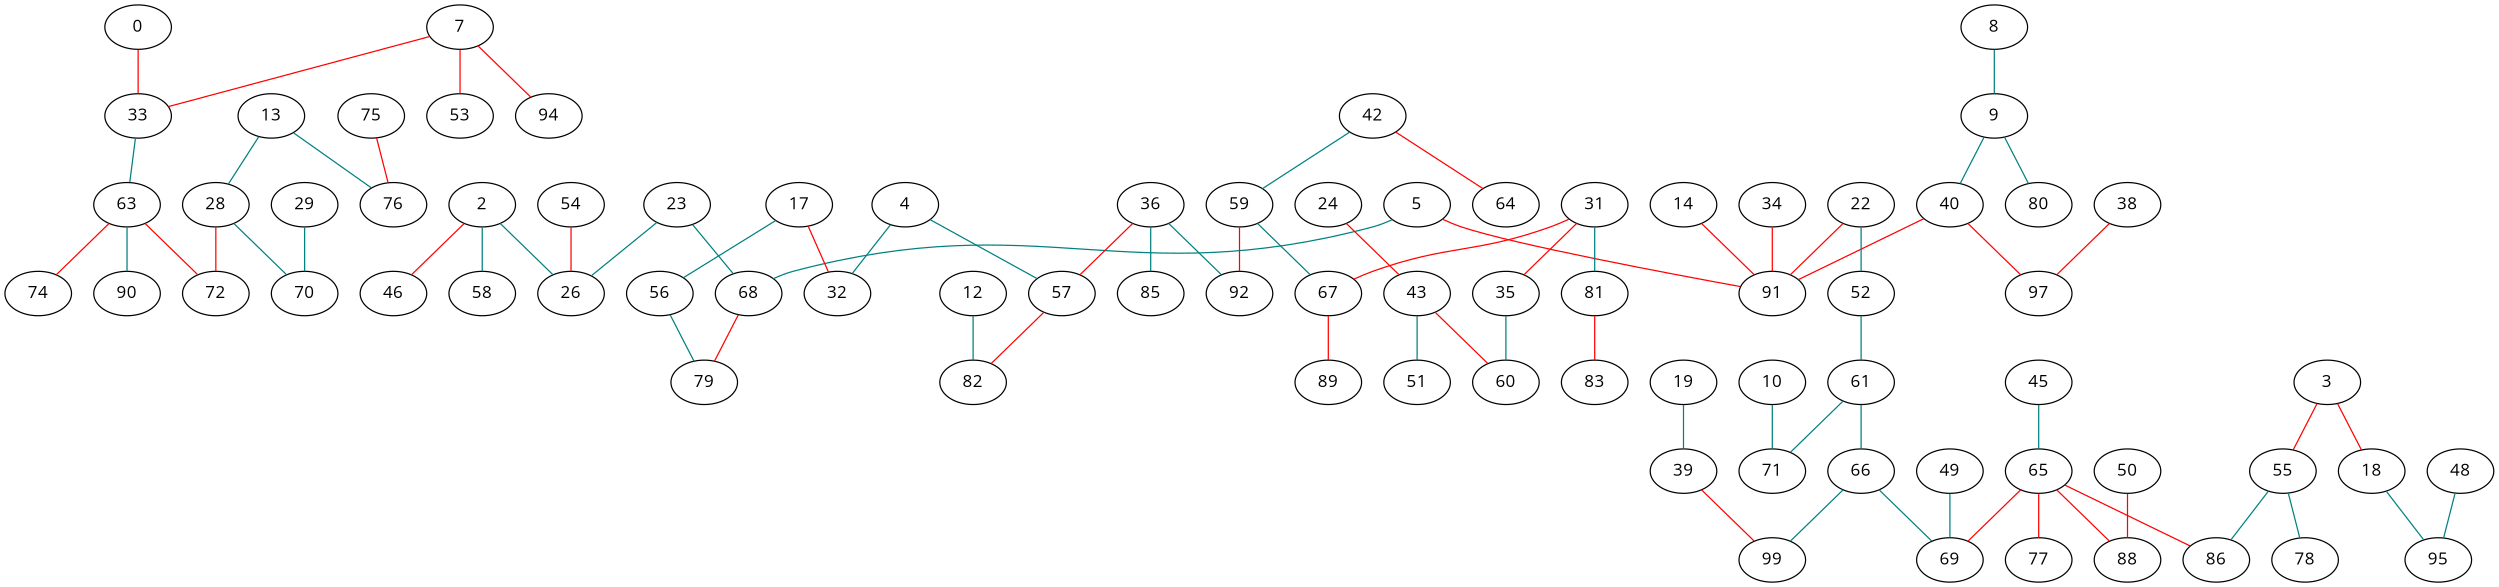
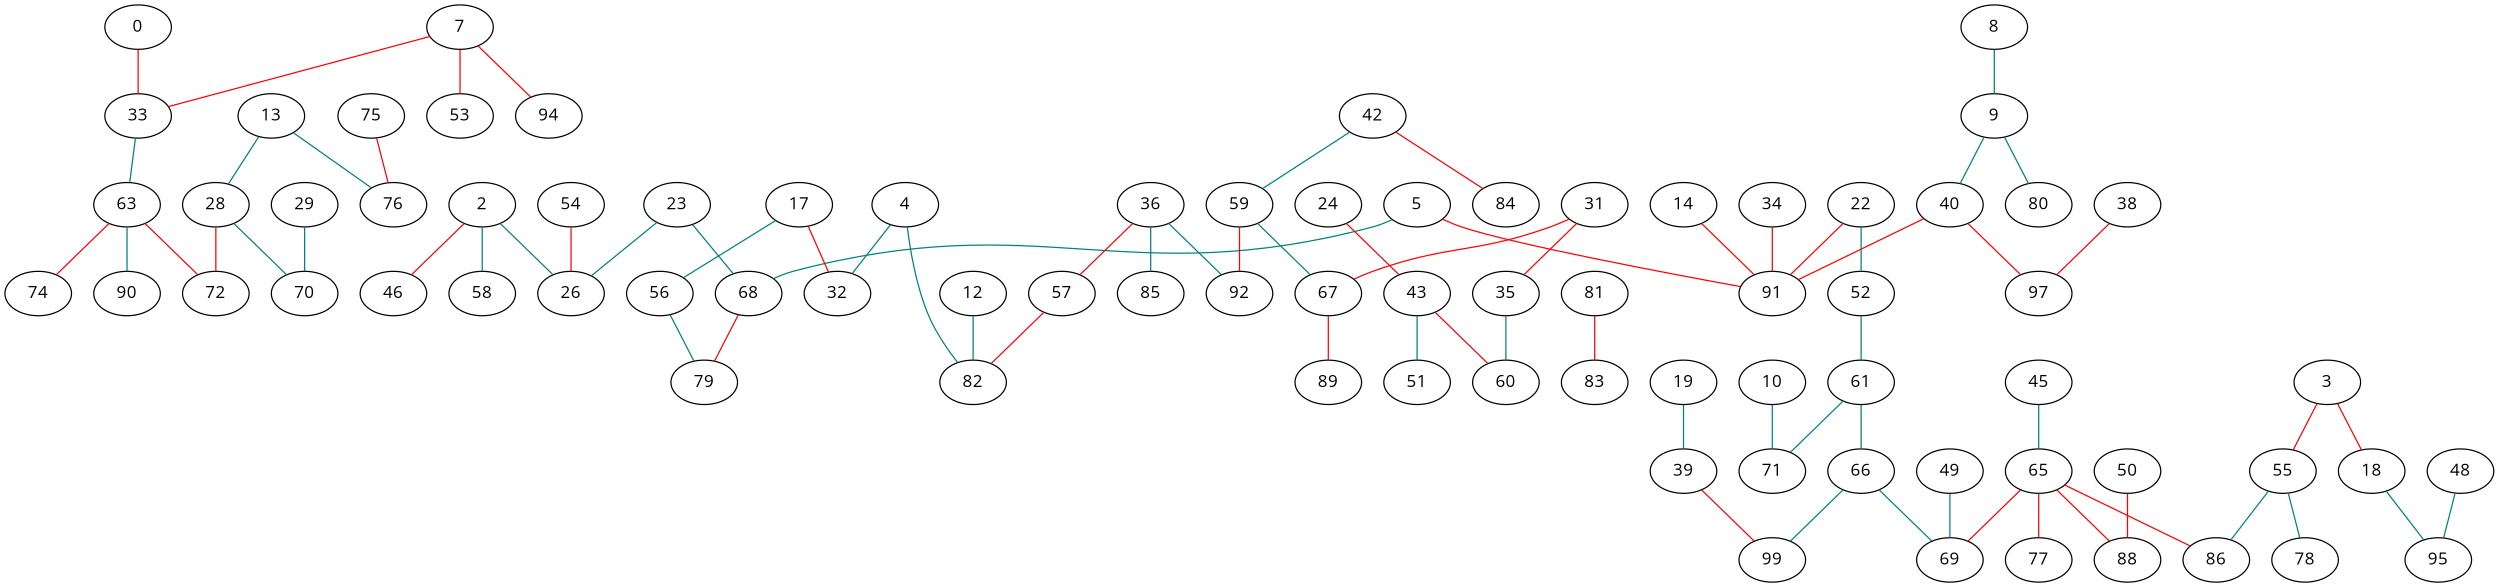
node "64": label "64" -> "84"
edge "31" -- "81": removed
edge "4" -- "57": now "4" -- "82"
